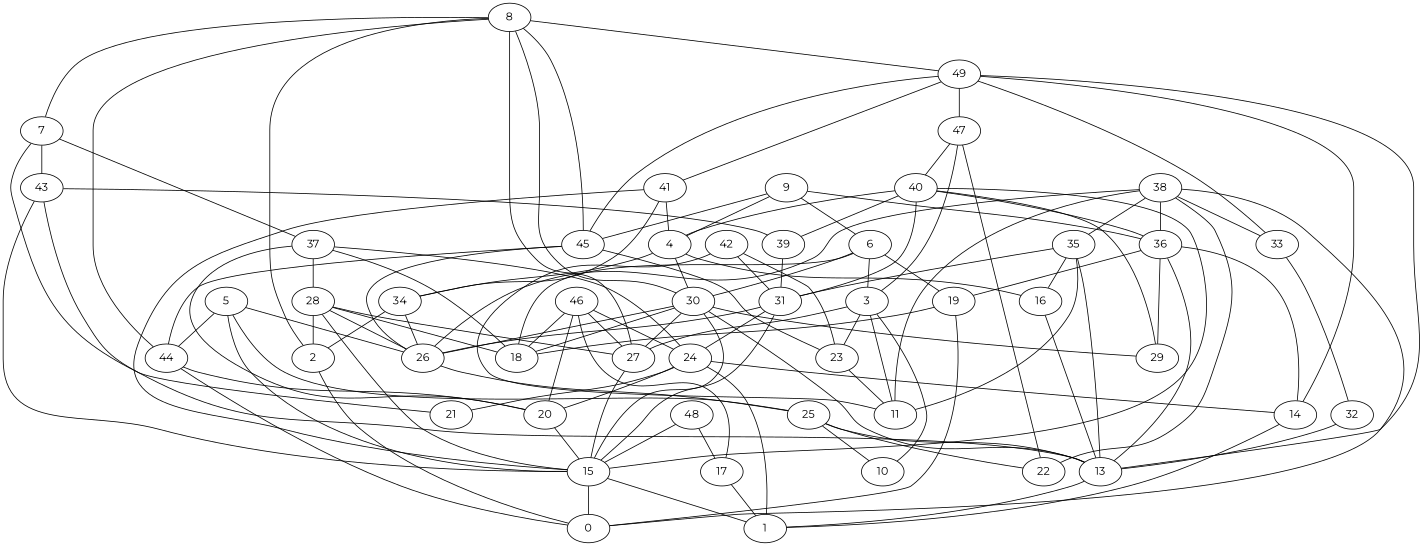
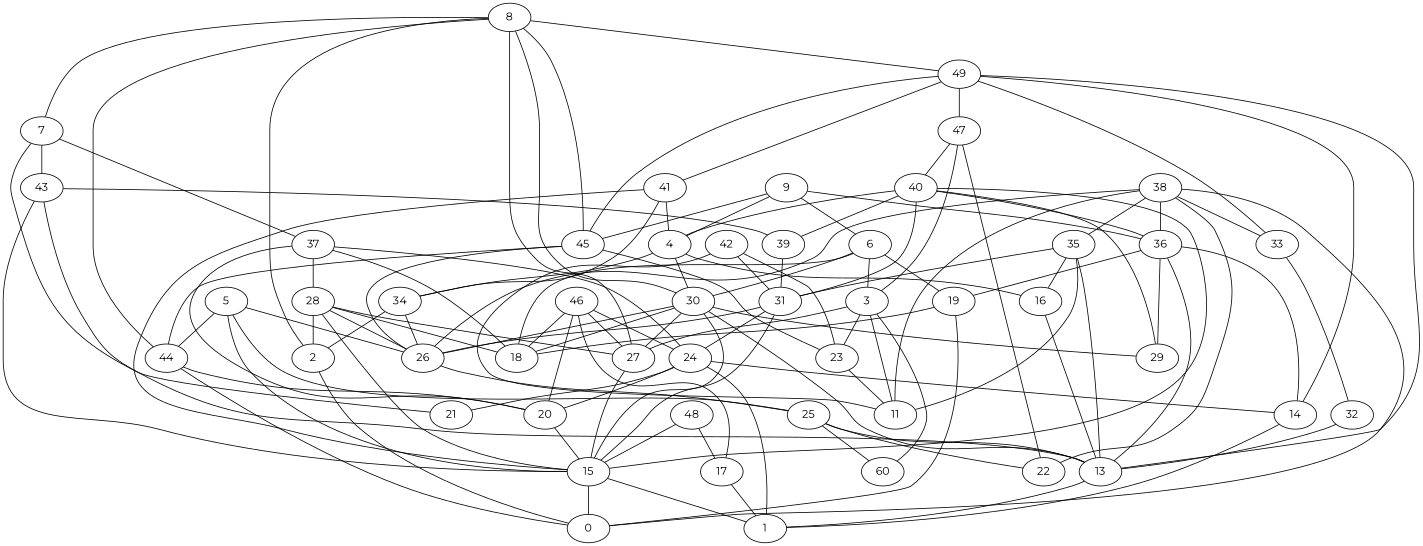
node "10": label "10" -> "60"
